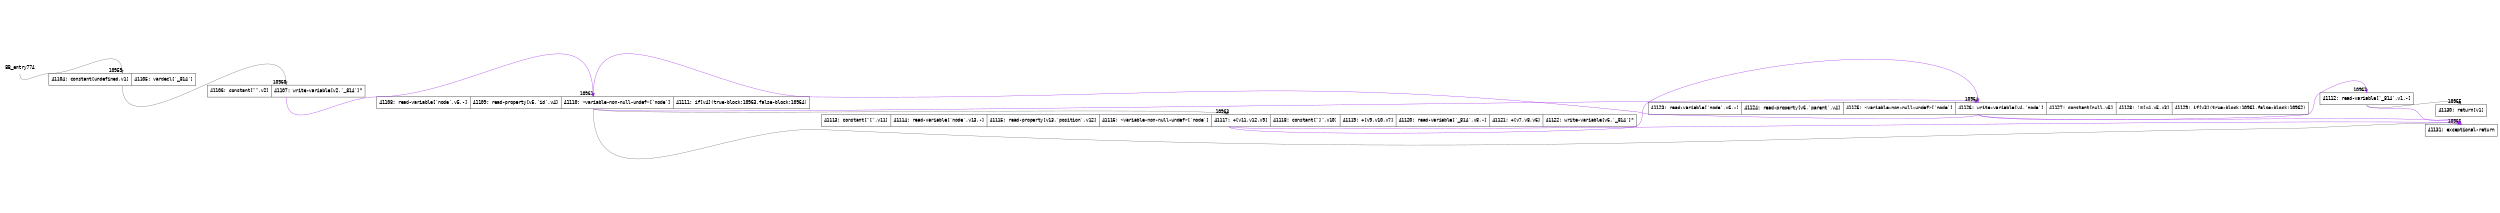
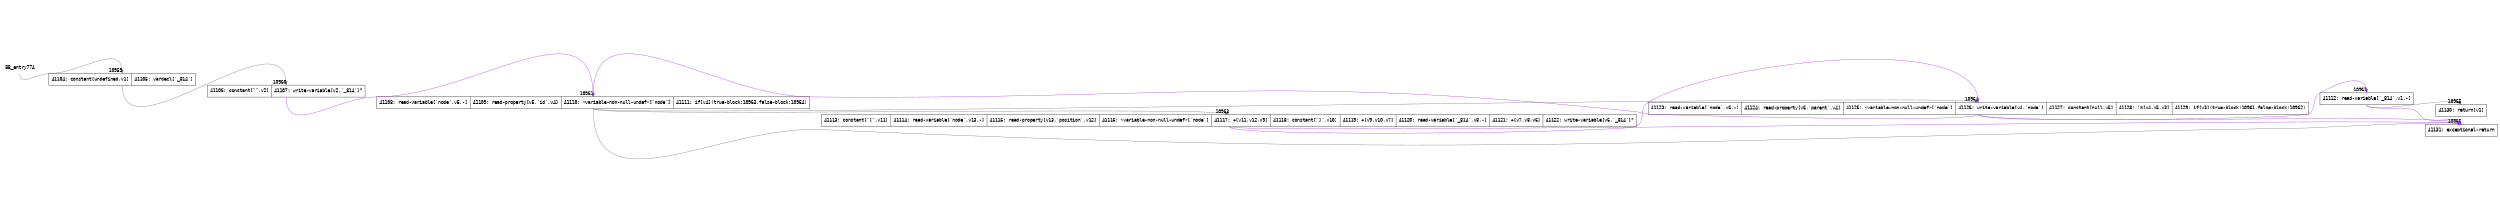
edge "41108: read-variable['node',v5,-]" -> "41123: read-variable['node',v6,-]": color purple -> gray40
